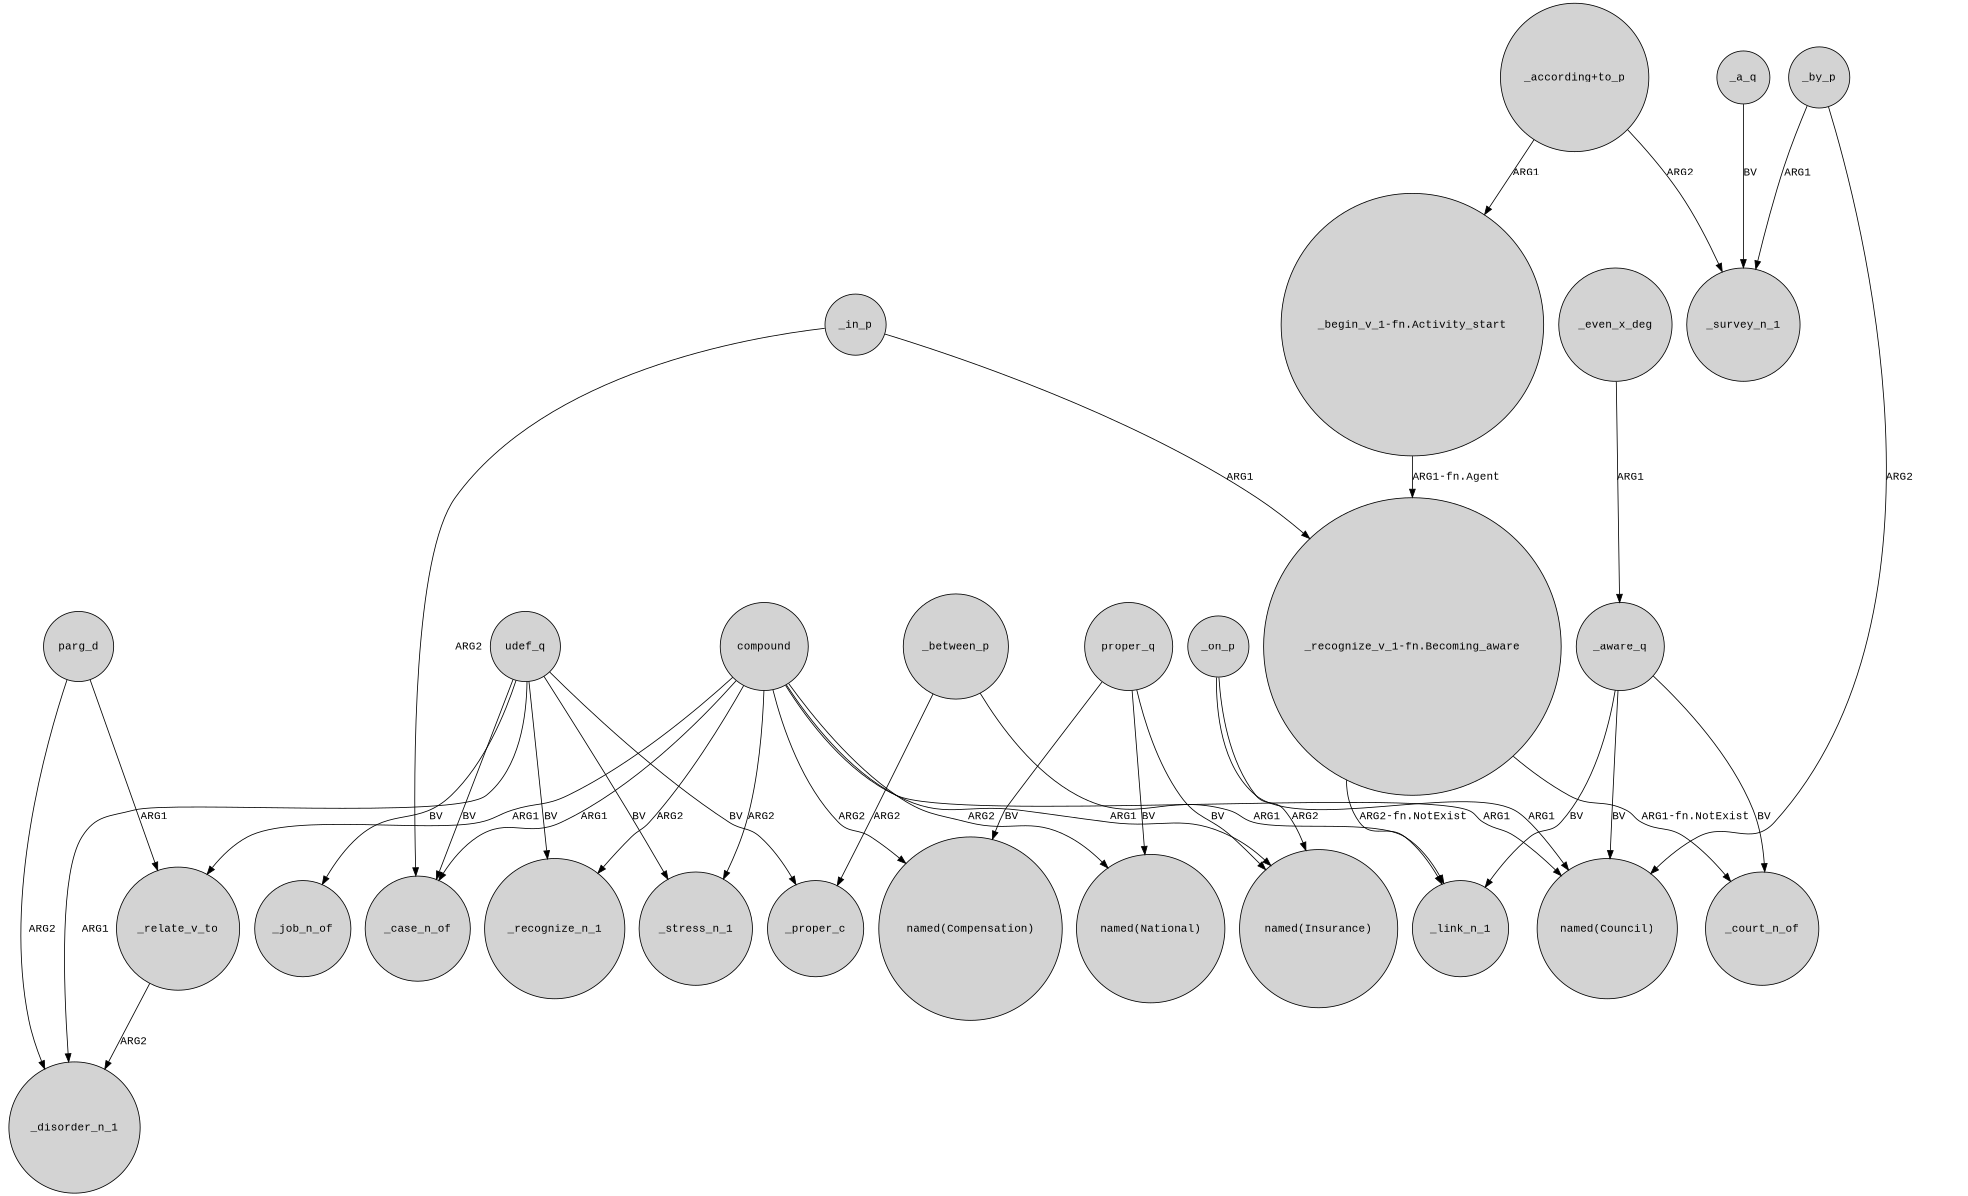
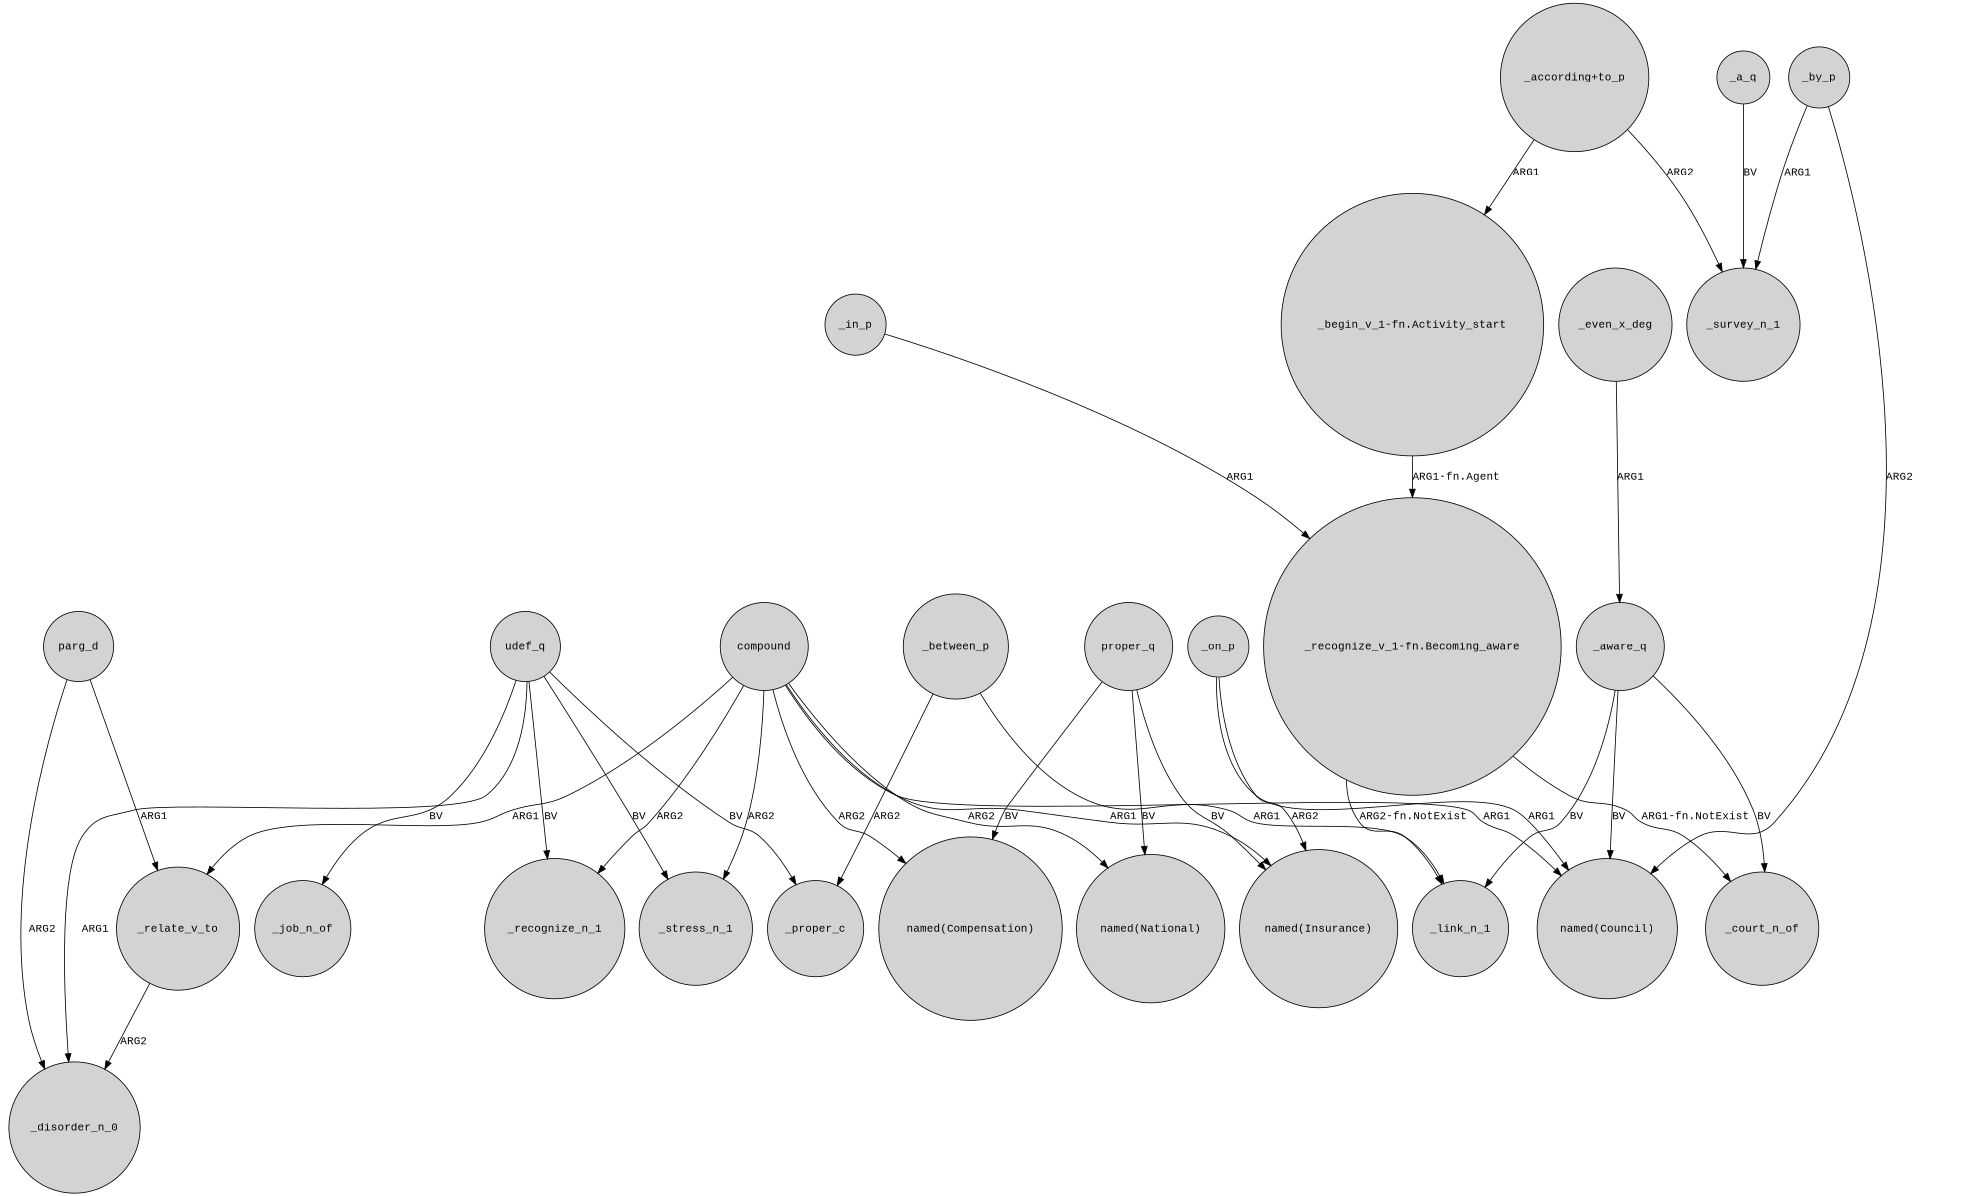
node "_case_n_of": removed
node "_disorder_n_1": label "_disorder_n_1" -> "_disorder_n_0"
